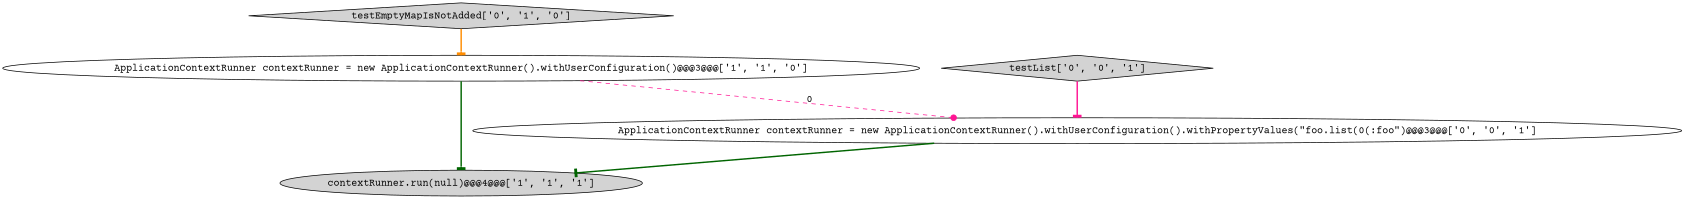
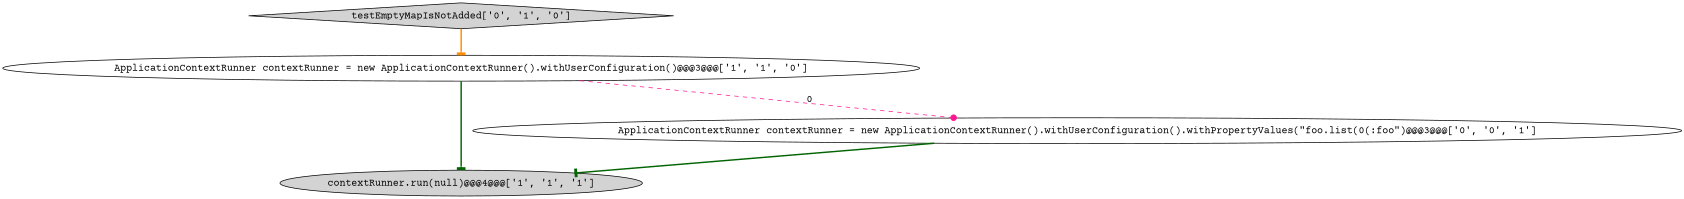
node "testList['0', '0', '1']": removed
